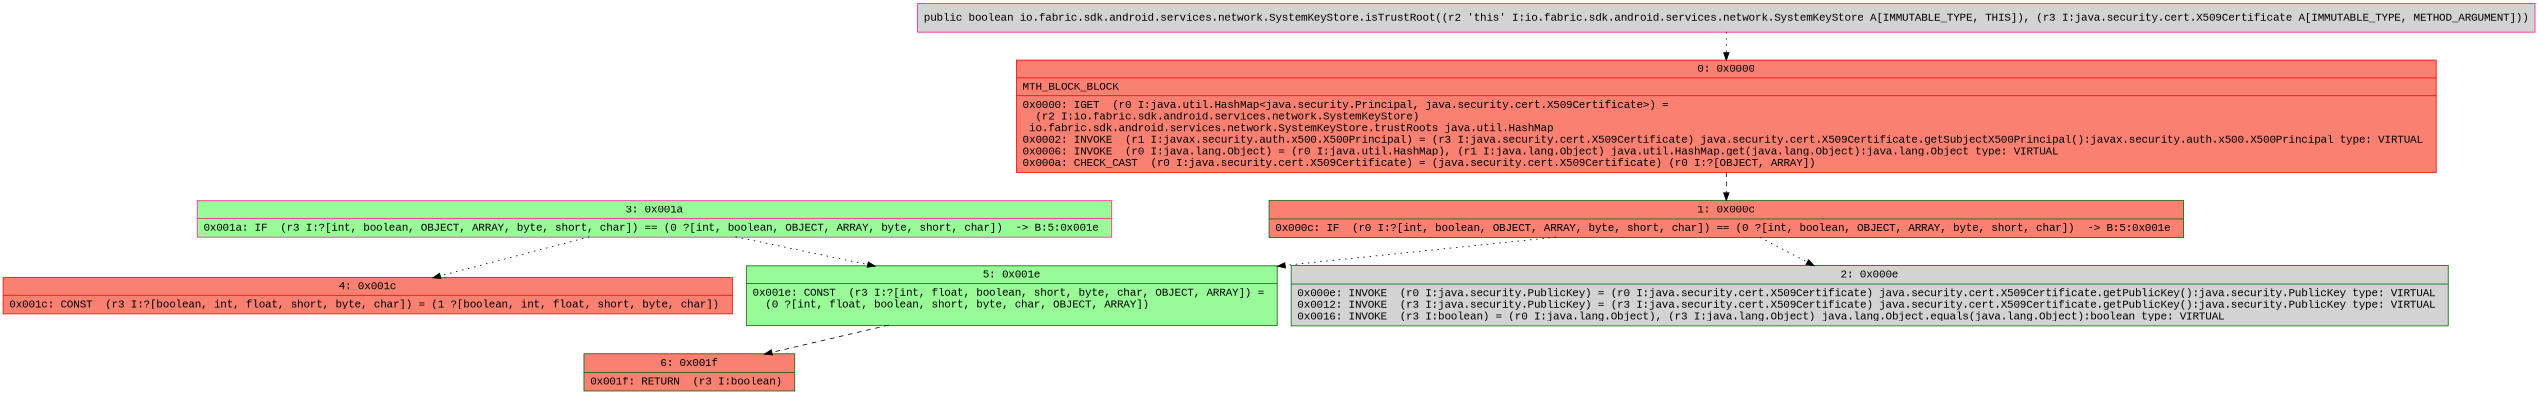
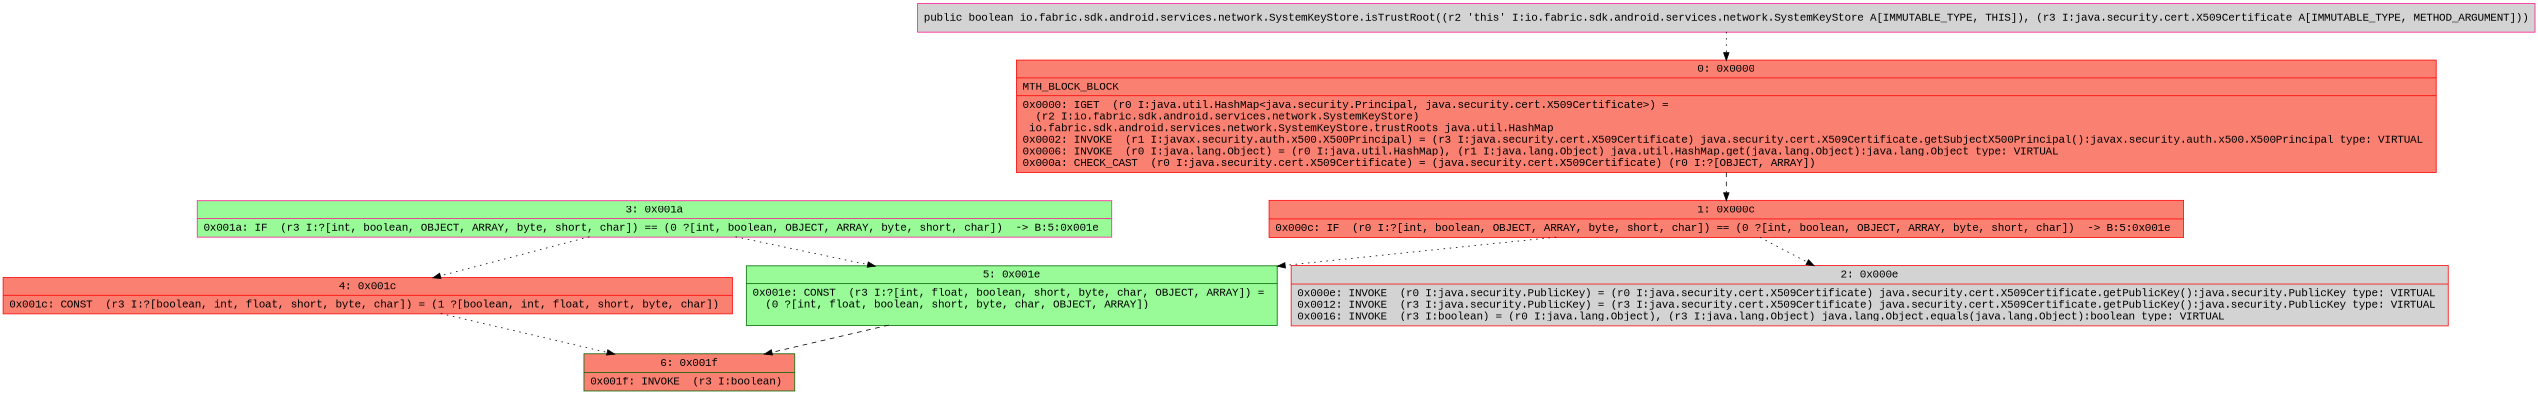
node "1: 0x000c": color darkgreen -> red
node "2: 0x000e": color darkgreen -> red
edge "4: 0x001c" -> "6: 0x001f": added
node "6: 0x001f": text "0x001f: RETURN  (r3 I:boolean)" -> "0x001f: INVOKE  (r3 I:boolean)"
